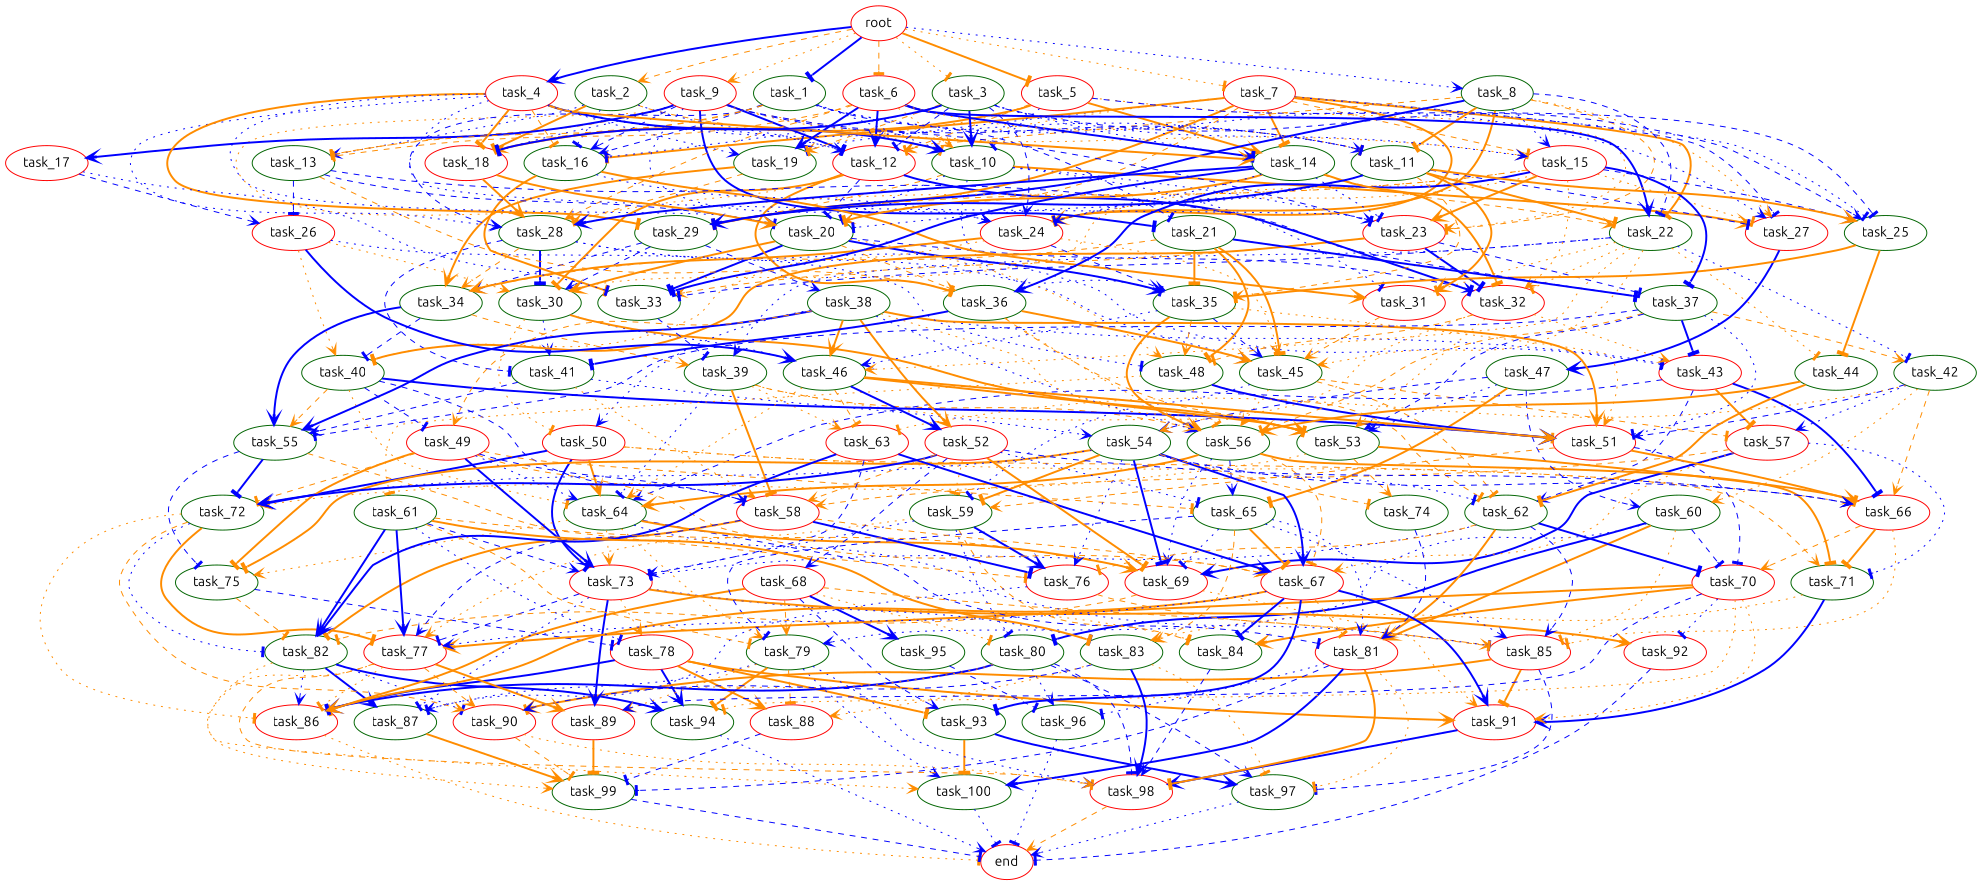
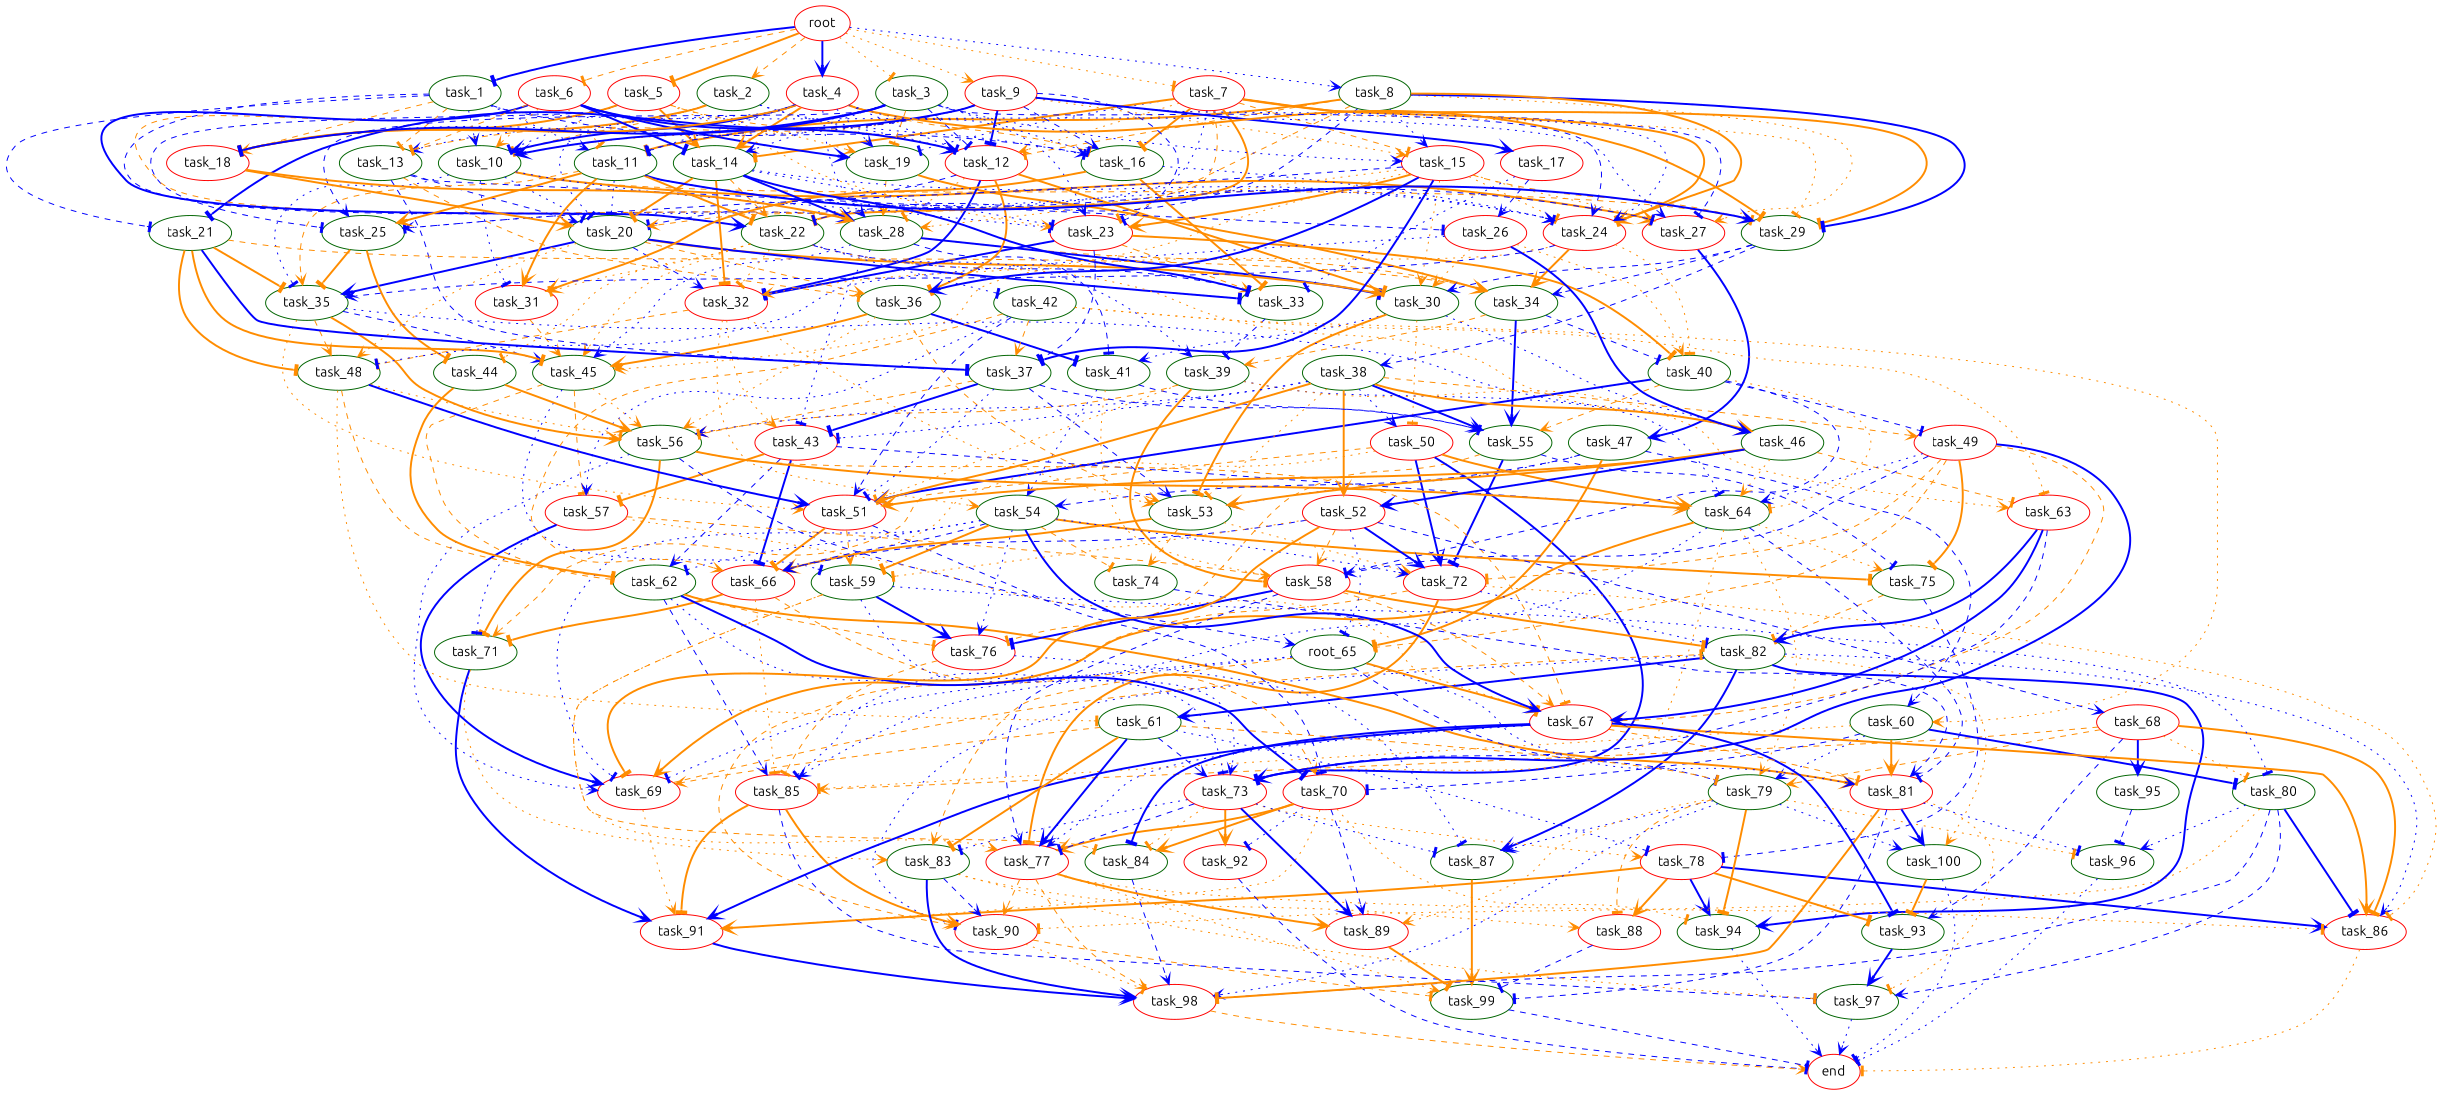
edge "task_37" -> "task_42": reversed
node "task_72": color darkgreen -> red
edge "task_54" -> "task_69": style bold -> dotted
node "task_65": label "task_65" -> "root_65"
edge "task_61" -> "task_82": reversed
edge "task_93" -> "task_100": reversed
edge "task_79" -> "task_96": added
